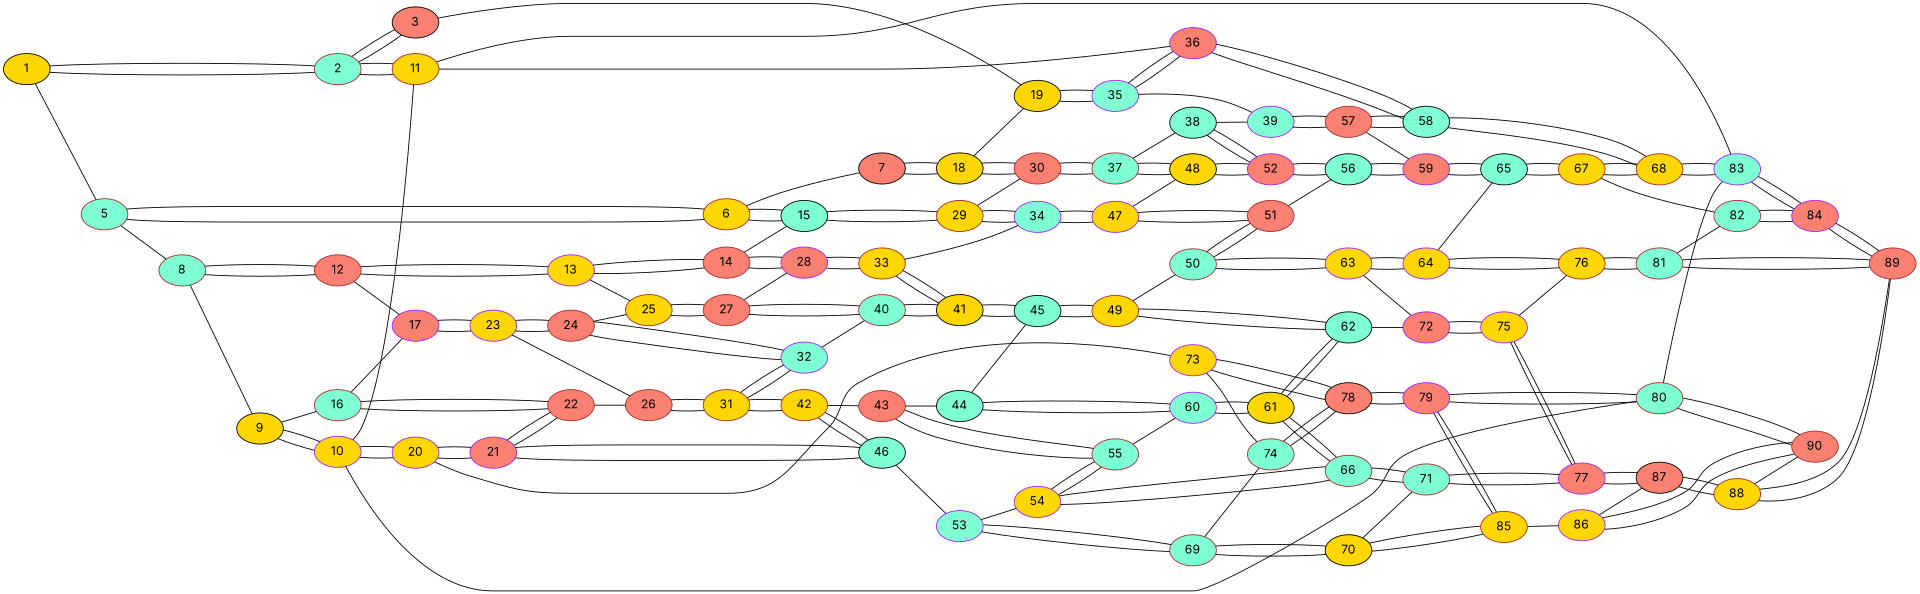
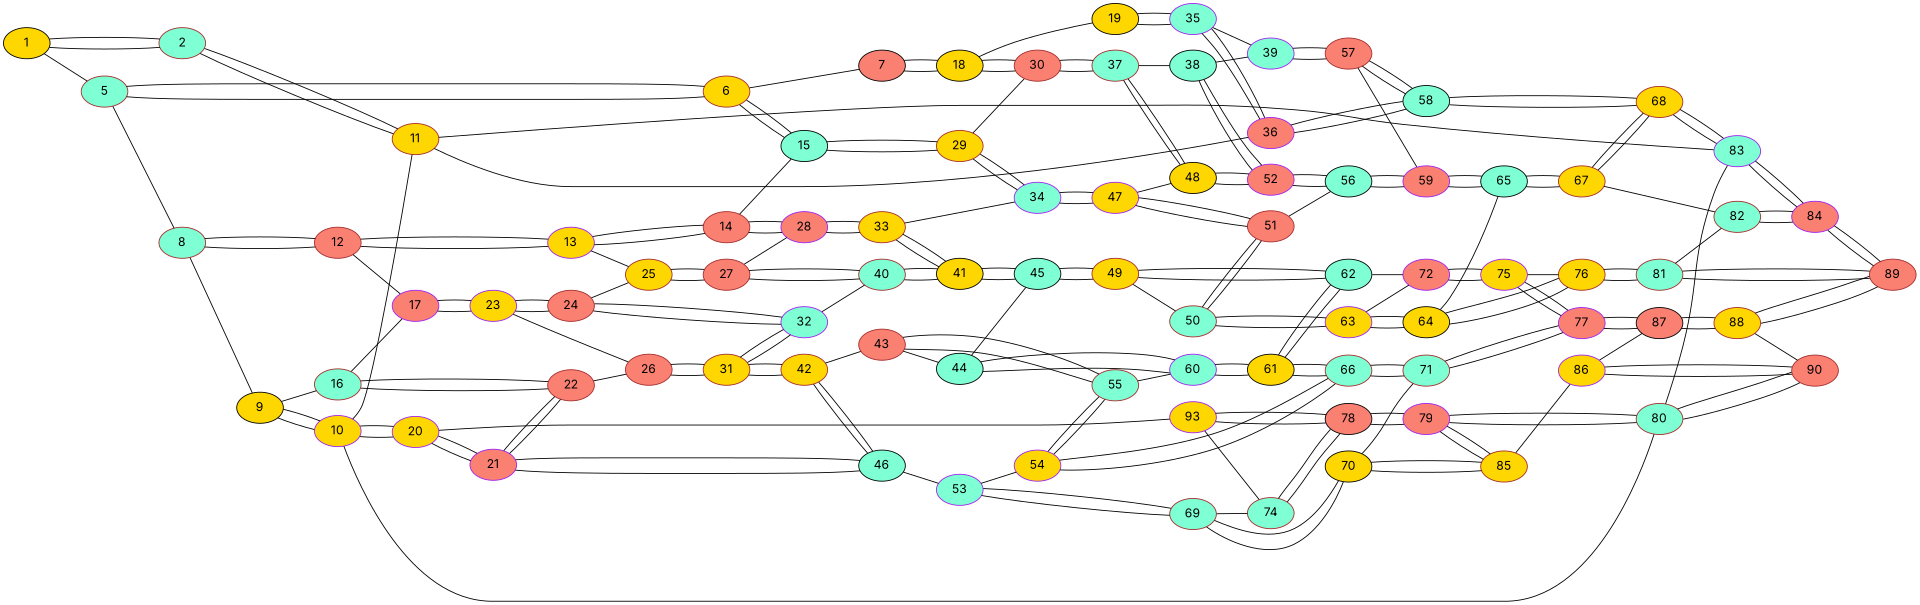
node "3": removed
node "64": color purple -> black
node "73": label "73" -> "93"
